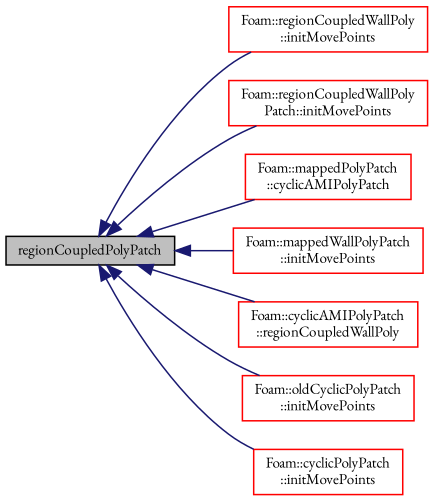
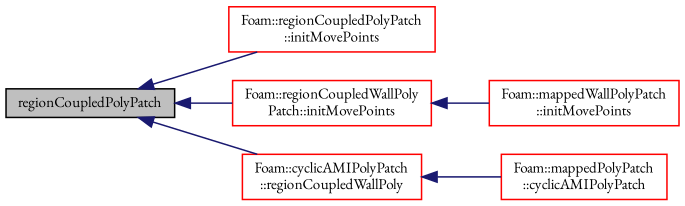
node "Foam::regionCoupledWallPoly ::initMovePoints": label "Foam::regionCoupledWallPoly ::initMovePoints" -> "Foam::regionCoupledPolyPatch ::initMovePoints"
edge "Foam::mappedPolyPatch ::cyclicAMIPolyPatch" -> "regionCoupledPolyPatch": now "Foam::mappedPolyPatch ::cyclicAMIPolyPatch" -> "Foam::cyclicAMIPolyPatch ::regionCoupledWallPoly"
edge "Foam::mappedWallPolyPatch ::initMovePoints" -> "regionCoupledPolyPatch": now "Foam::mappedWallPolyPatch ::initMovePoints" -> "Foam::regionCoupledWallPoly Patch::initMovePoints"
node "Foam::oldCyclicPolyPatch ::initMovePoints": removed
node "Foam::cyclicPolyPatch ::initMovePoints": removed
